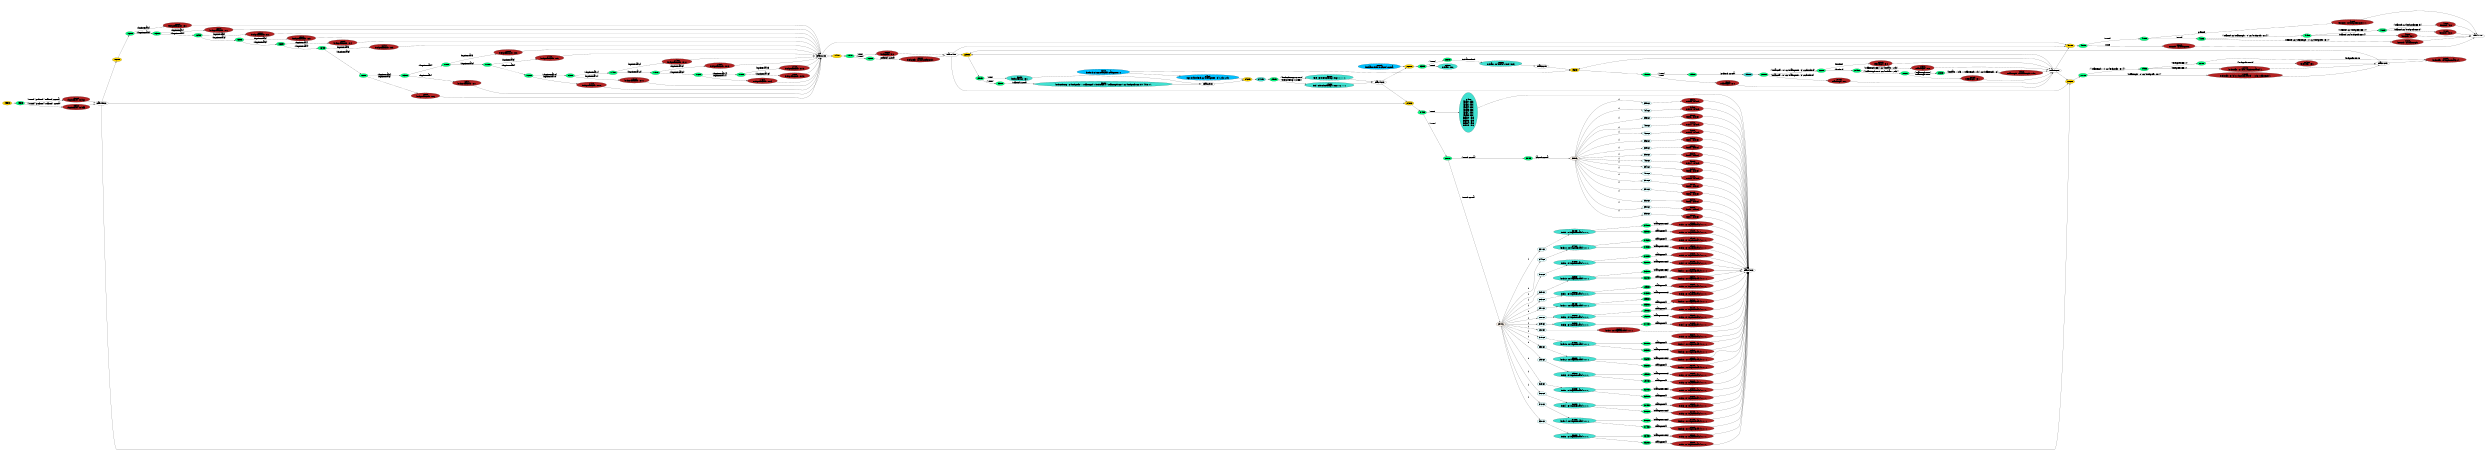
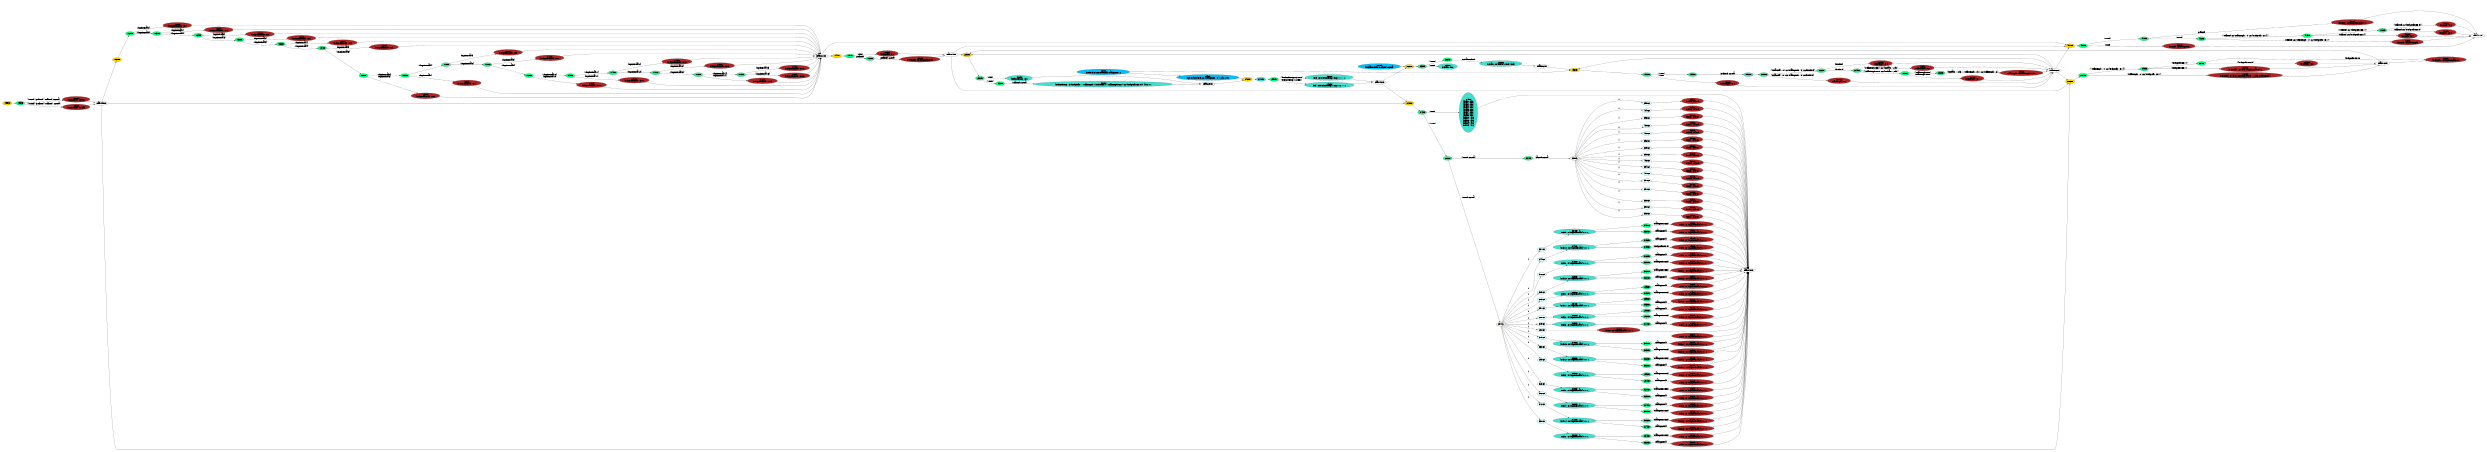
edge "185:IF" -> "182:IF": label "!((!rst_n))" -> "prefix_sel"
edge "348:IF" -> "349:NS level_8 <= (rbsp_internal[2])? -1 : 1;": label "(TrailingOnes == 3)" -> "(level_prefix == 15)"
